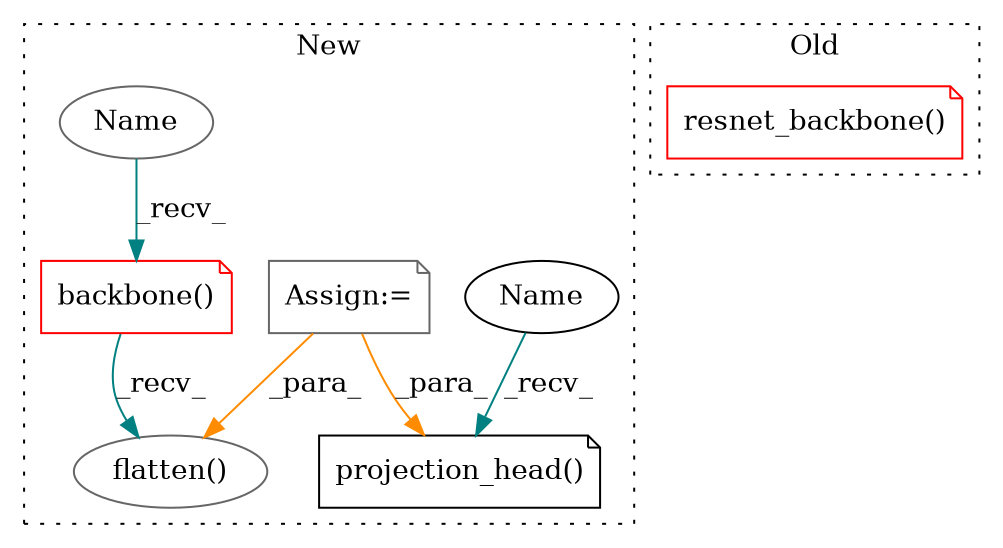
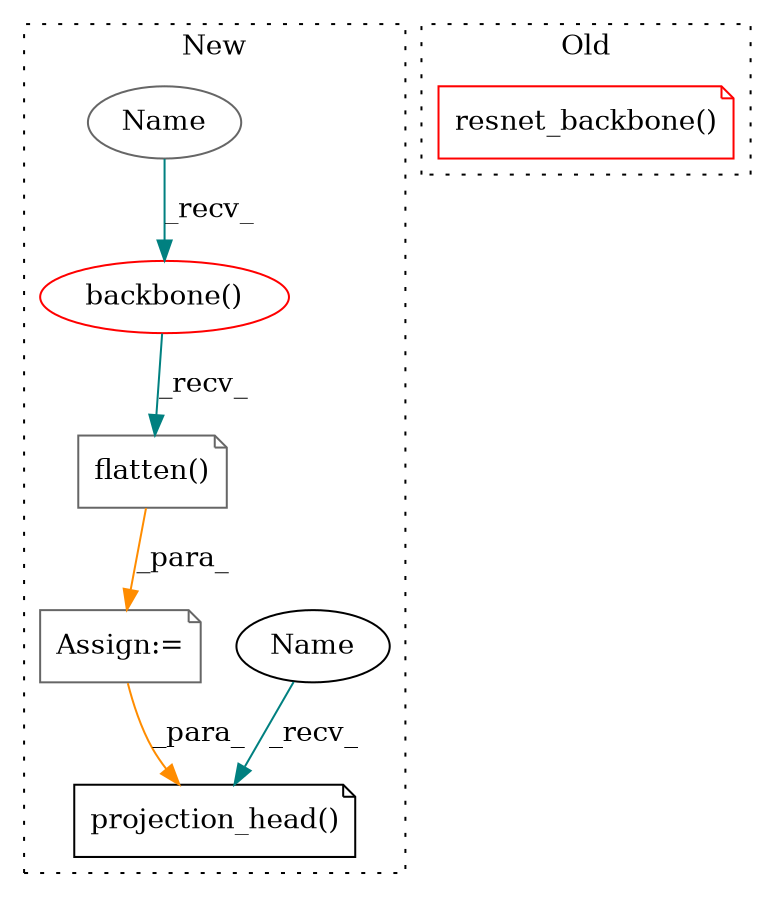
node "backbone()": shape note -> ellipse
edge "Assign:=" -> "flatten()": reversed
node "flatten()": shape ellipse -> note
